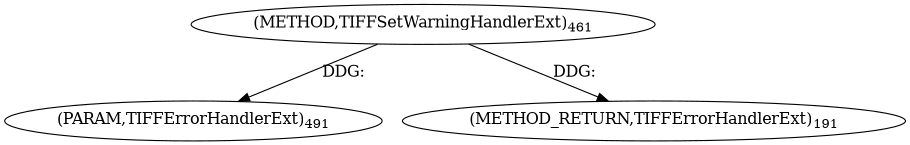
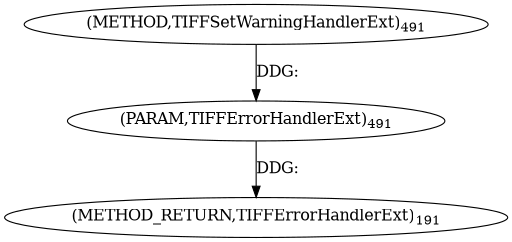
node "(METHOD,TIFFSetWarningHandlerExt)": text "461" -> "491"
edge "(METHOD,TIFFSetWarningHandlerExt)" -> "(METHOD_RETURN,TIFFErrorHandlerExt)": now "(PARAM,TIFFErrorHandlerExt)" -> "(METHOD_RETURN,TIFFErrorHandlerExt)"
